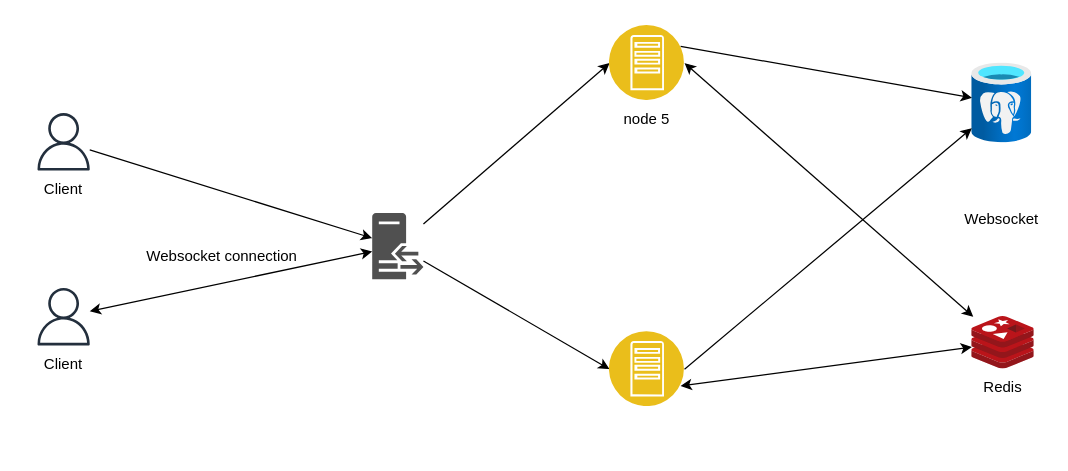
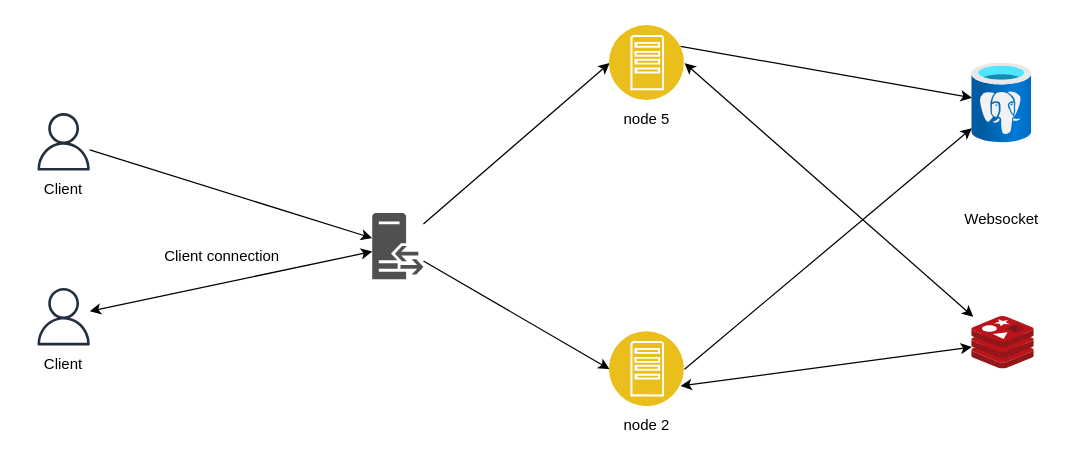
node "Websocket connection": label "Websocket connection" -> "Client connection"
node "Redis": removed
node "node 2": added
